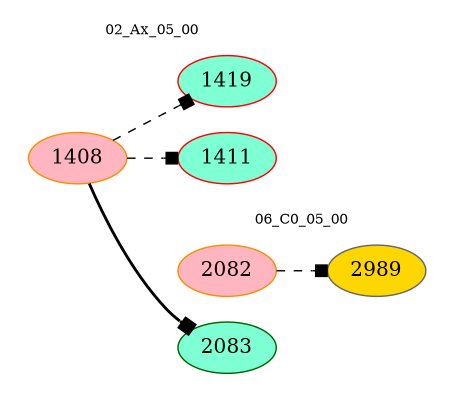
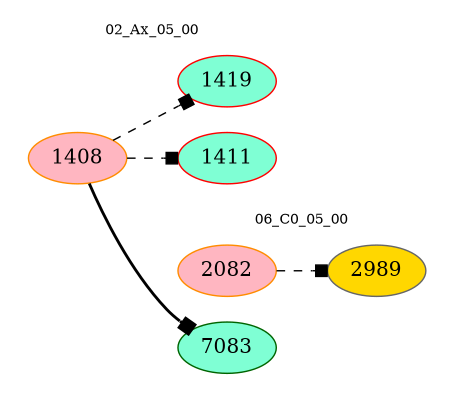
node "2083": label "2083" -> "7083"
